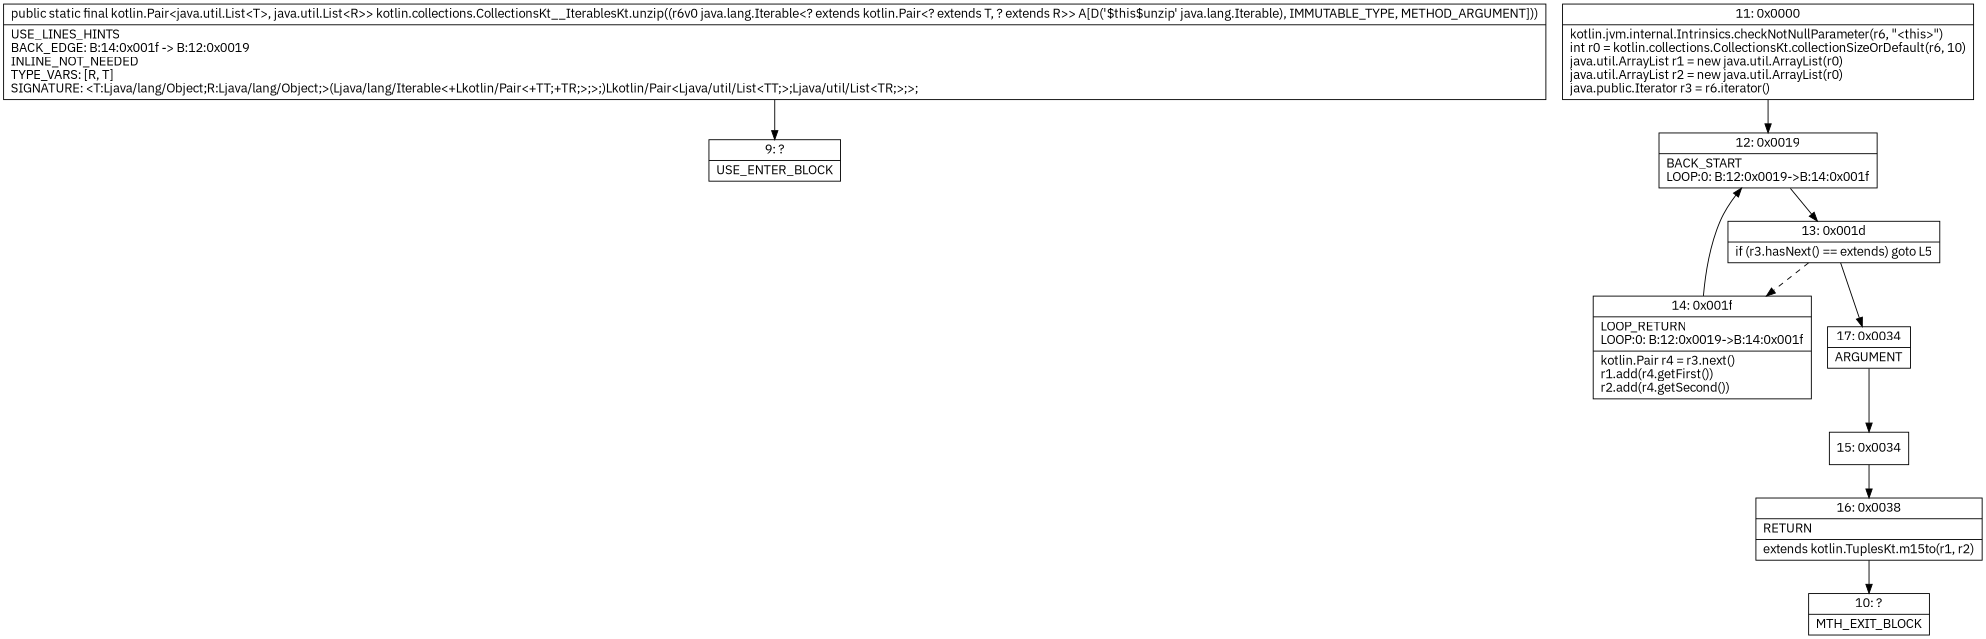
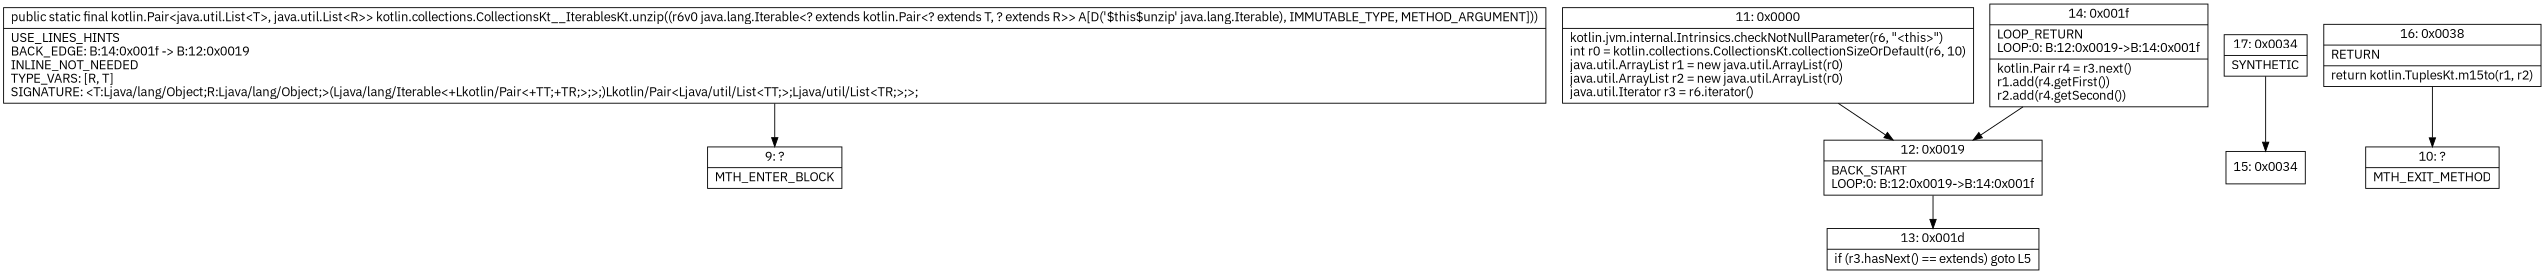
node "11: 0x0000": text "java.public.Iterator r3 = r6.iterator()" -> "java.util.Iterator r3 = r6.iterator()"
node "9: ?": text "USE_ENTER_BLOCK" -> "MTH_ENTER_BLOCK"
edge "13: 0x001d" -> "14: 0x001f": removed
edge "13: 0x001d" -> "17: 0x0034": removed
node "17: 0x0034": text "ARGUMENT" -> "SYNTHETIC"
edge "15: 0x0034" -> "16: 0x0038": removed
node "16: 0x0038": text "extends kotlin.TuplesKt.m15to(r1, r2)" -> "return kotlin.TuplesKt.m15to(r1, r2)"
node "10: ?": text "MTH_EXIT_BLOCK" -> "MTH_EXIT_METHOD"
